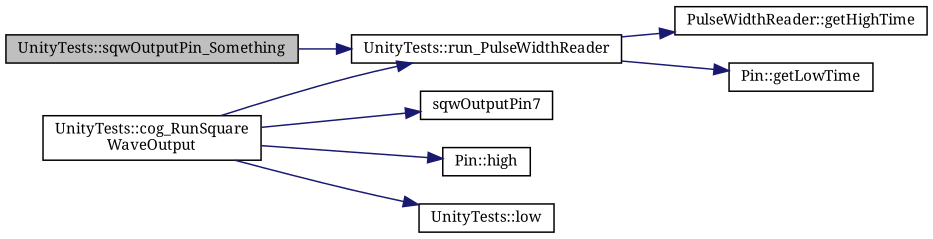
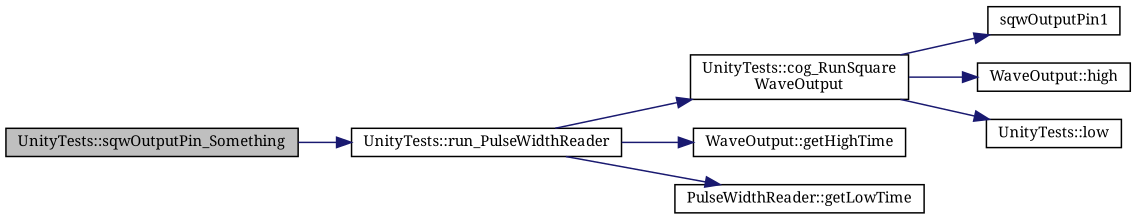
node "PulseWidthReader::getHighTime": label "PulseWidthReader::getHighTime" -> "WaveOutput::getHighTime"
node "Pin::getLowTime": label "Pin::getLowTime" -> "PulseWidthReader::getLowTime"
edge "UnityTests::cog_RunSquare WaveOutput" -> "UnityTests::run_PulseWidthReader": reversed
node "sqwOutputPin7": label "sqwOutputPin7" -> "sqwOutputPin1"
node "Pin::high": label "Pin::high" -> "WaveOutput::high"
